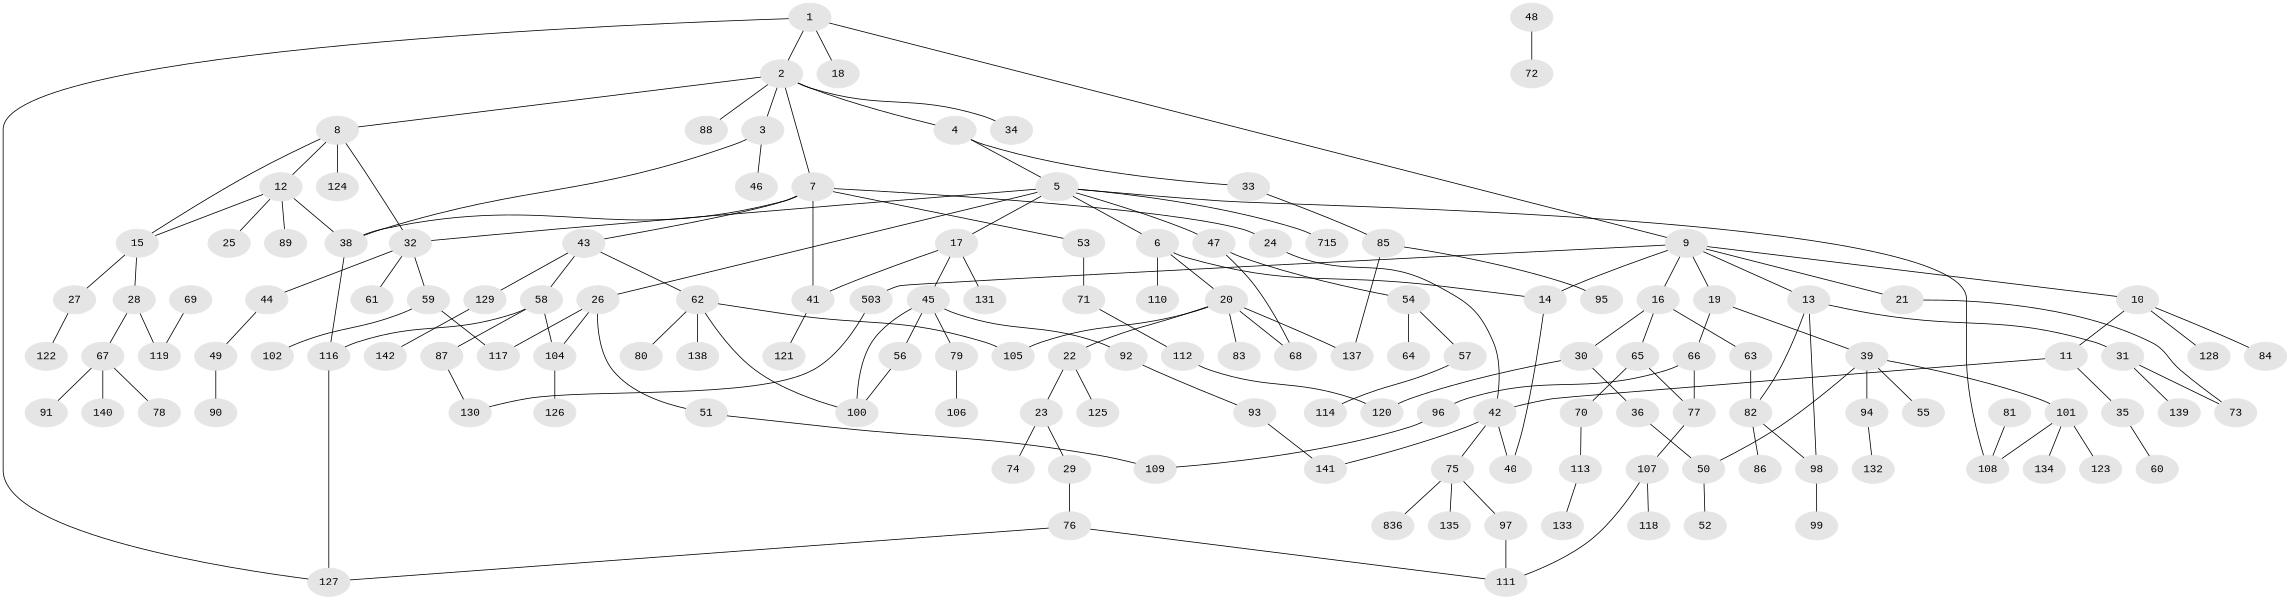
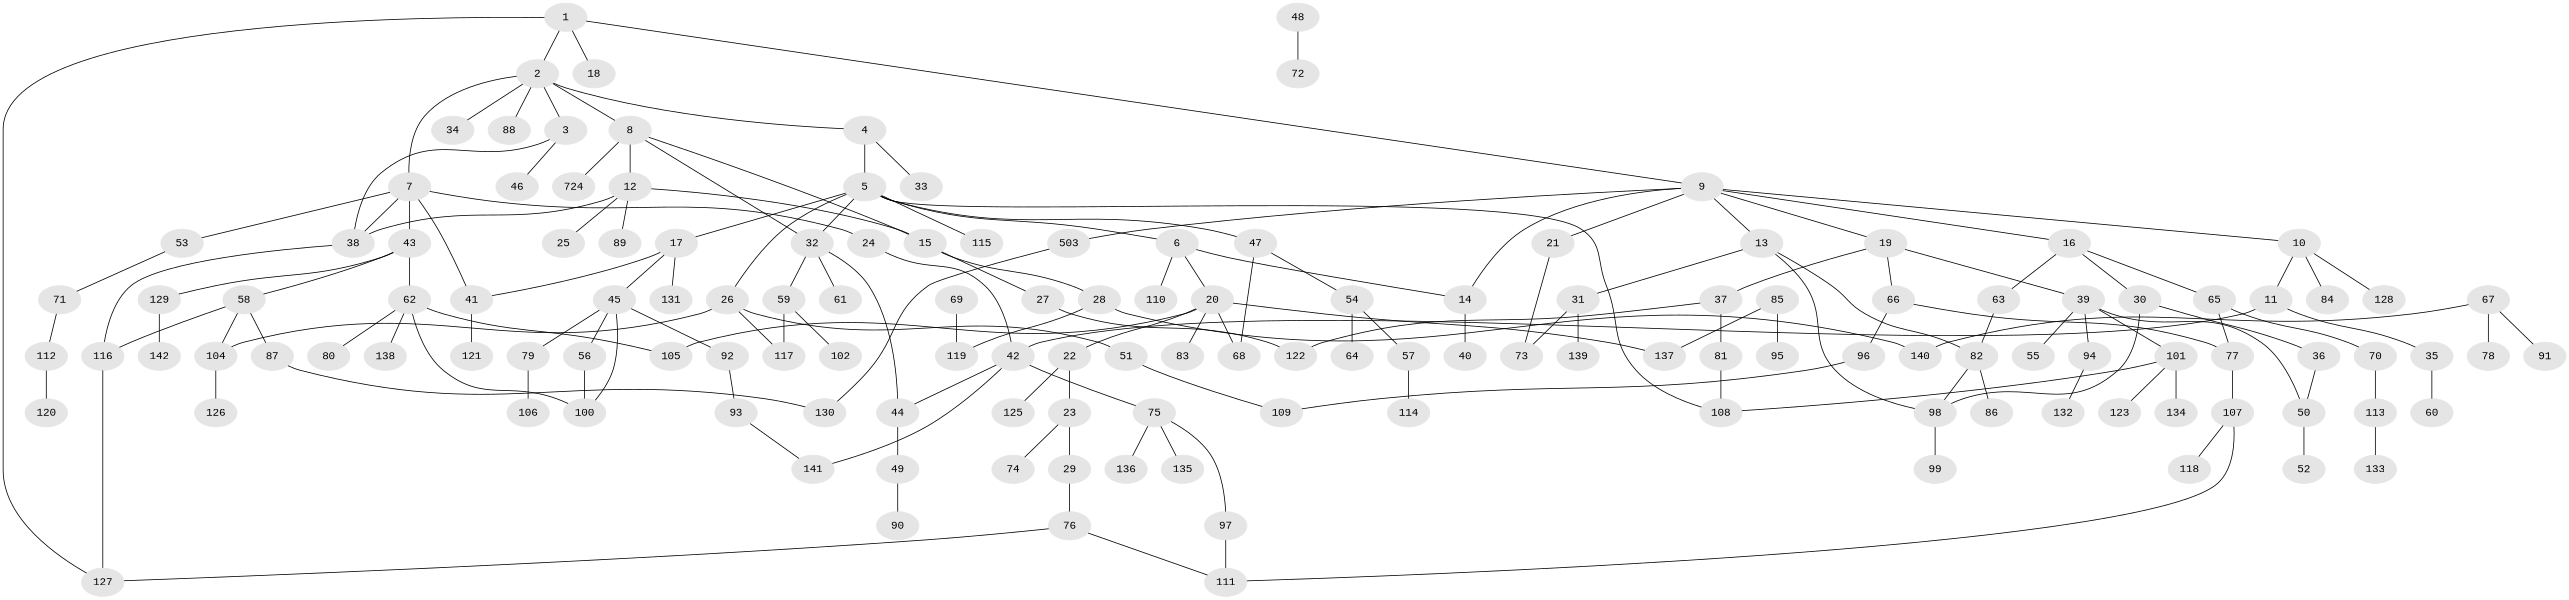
node "124": label "124" -> "724"
edge "33" -- "85": removed
node "715": label "715" -> "115"
node "37": added
edge "28" -- "67": now "28" -- "140"
edge "30" -- "120": now "30" -- "98"
edge "42" -- "40": now "42" -- "44"
node "836": label "836" -> "136"
